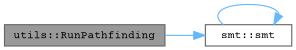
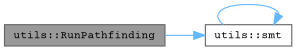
node "smt::smt": label "smt::smt" -> "utils::smt"
